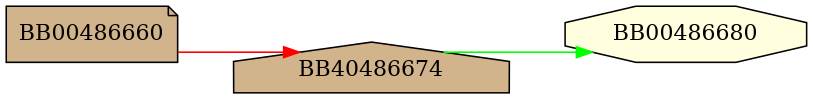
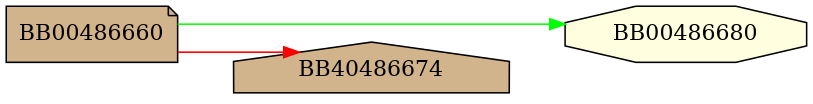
edge "BB40486674" -> "BB00486680": now "BB00486660" -> "BB00486680"
